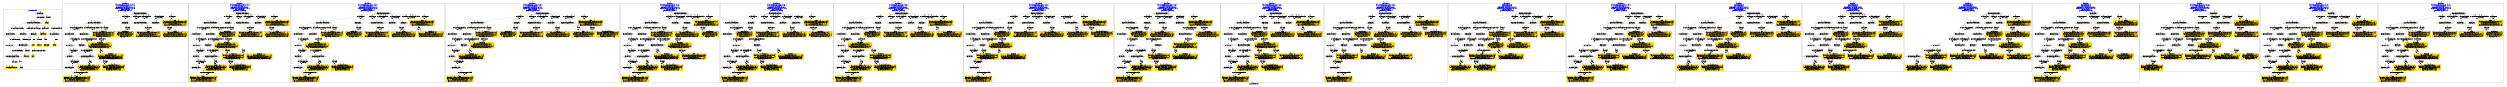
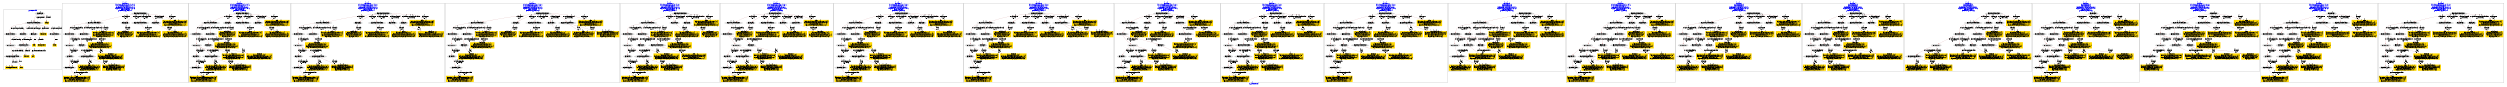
node "appellation": label "appellation" -> "description"
node "end_uri": label "end_uri" -> "technique_uri"
node "technique": removed
node "artist_uri": fillcolor lightgray -> gold
node "artist": fillcolor lightgray -> gold
